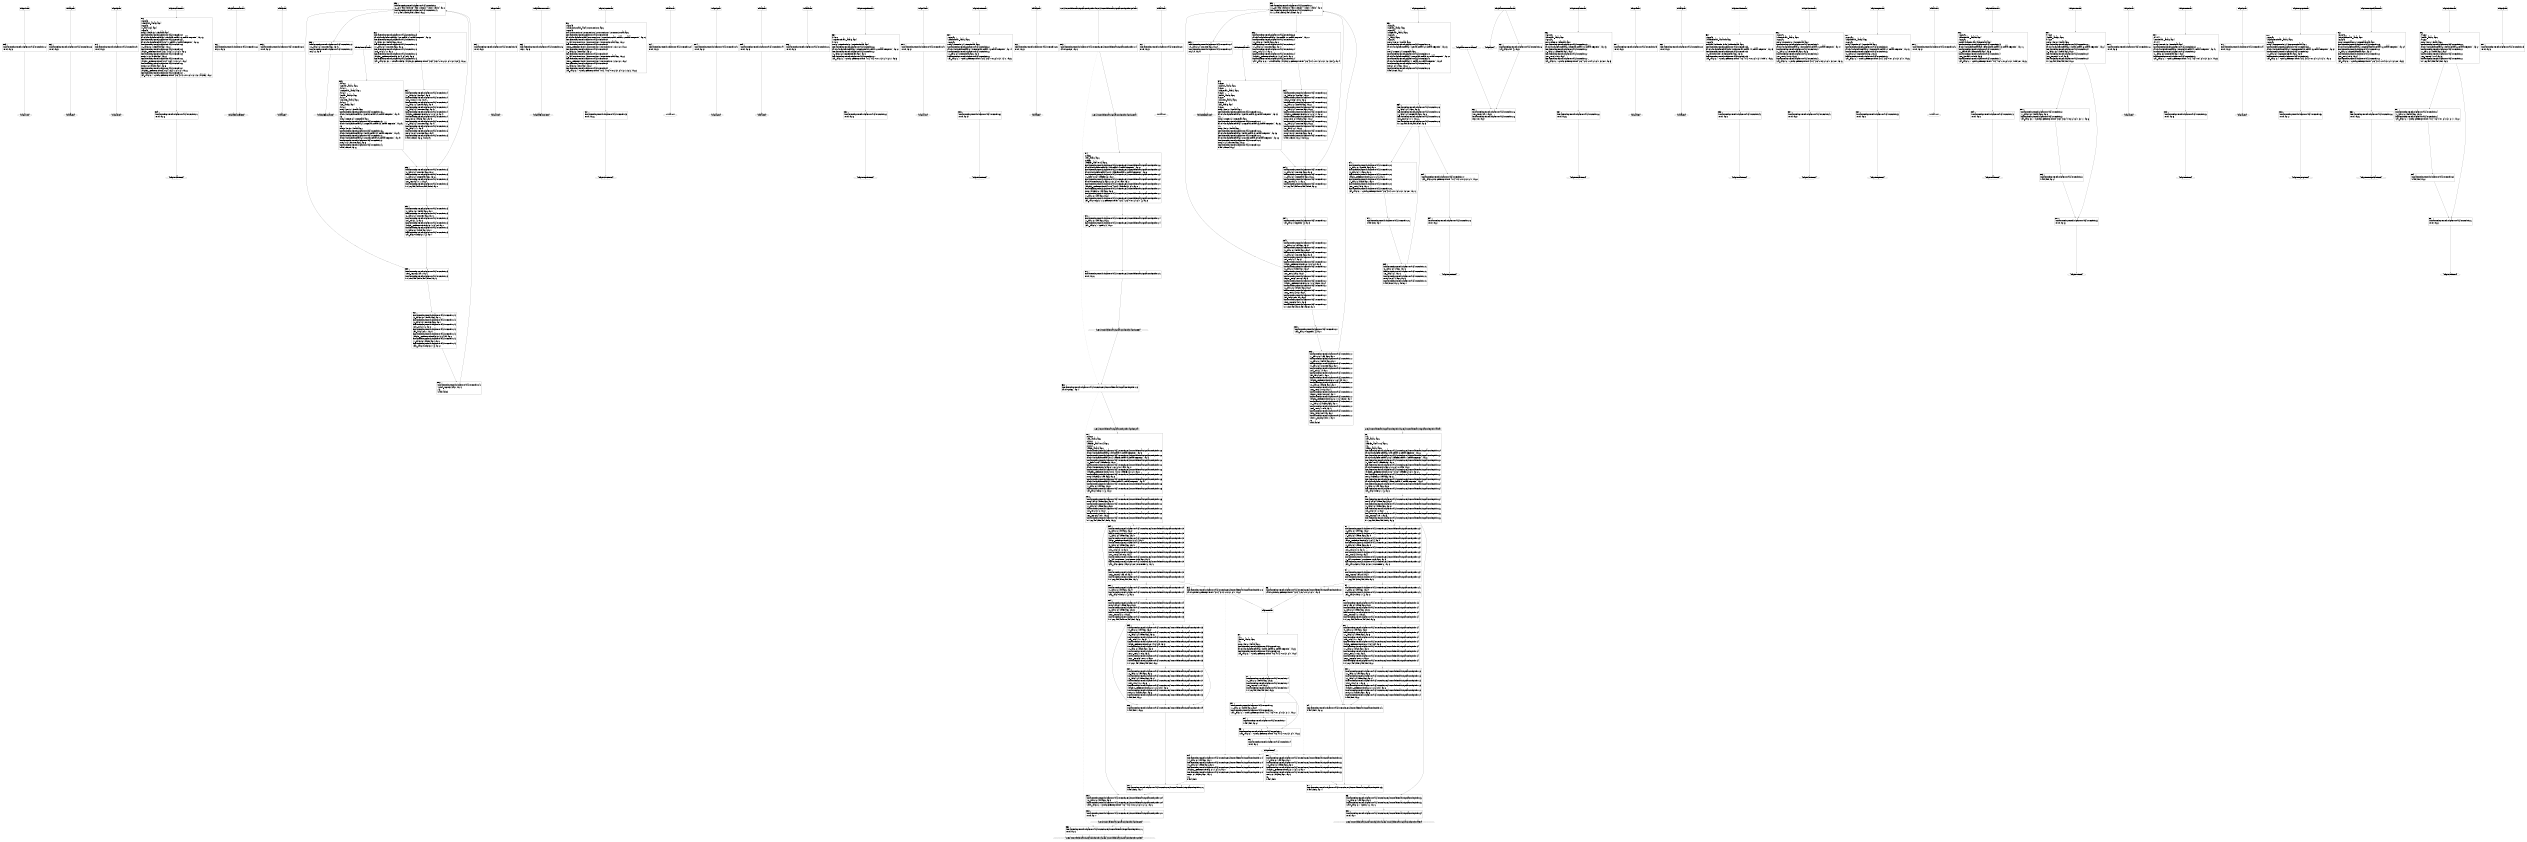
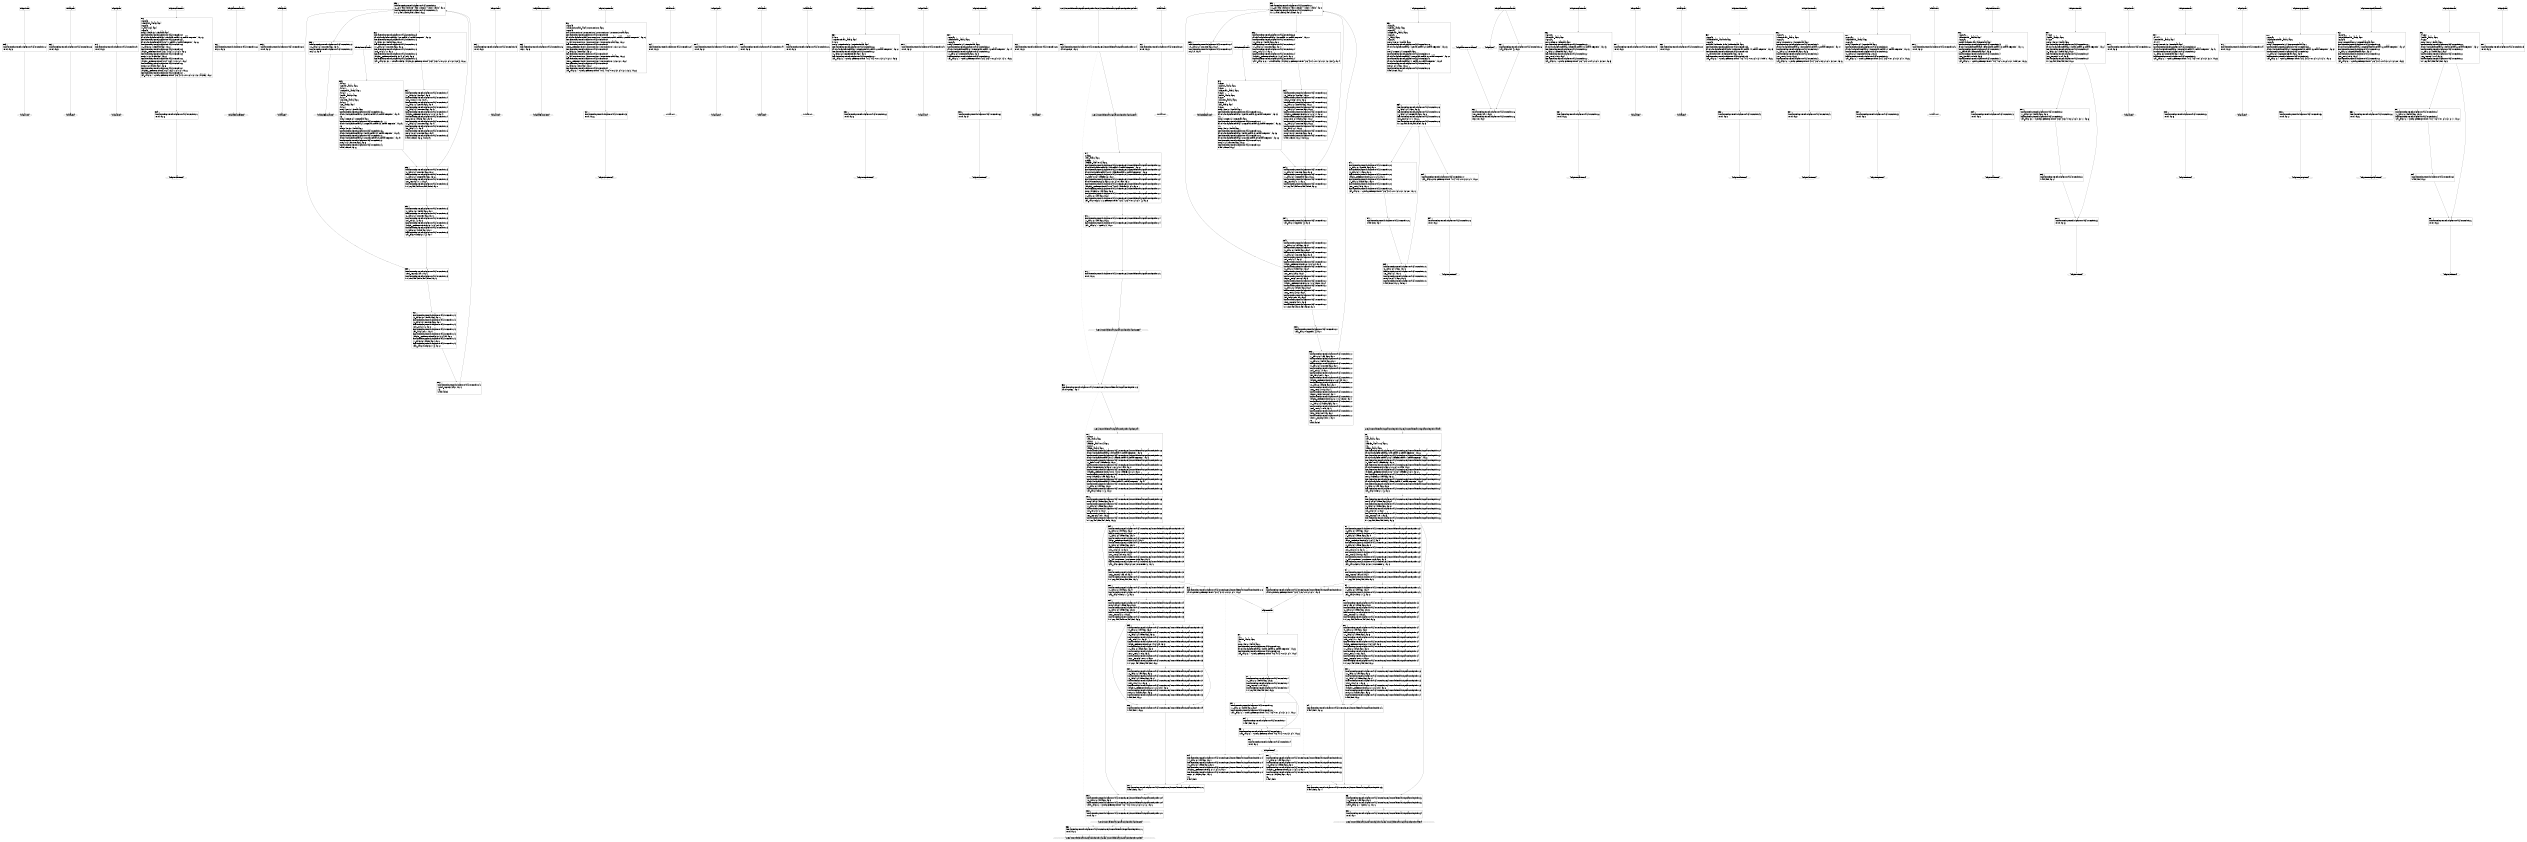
node "{io_ll_bad9_end}": added
